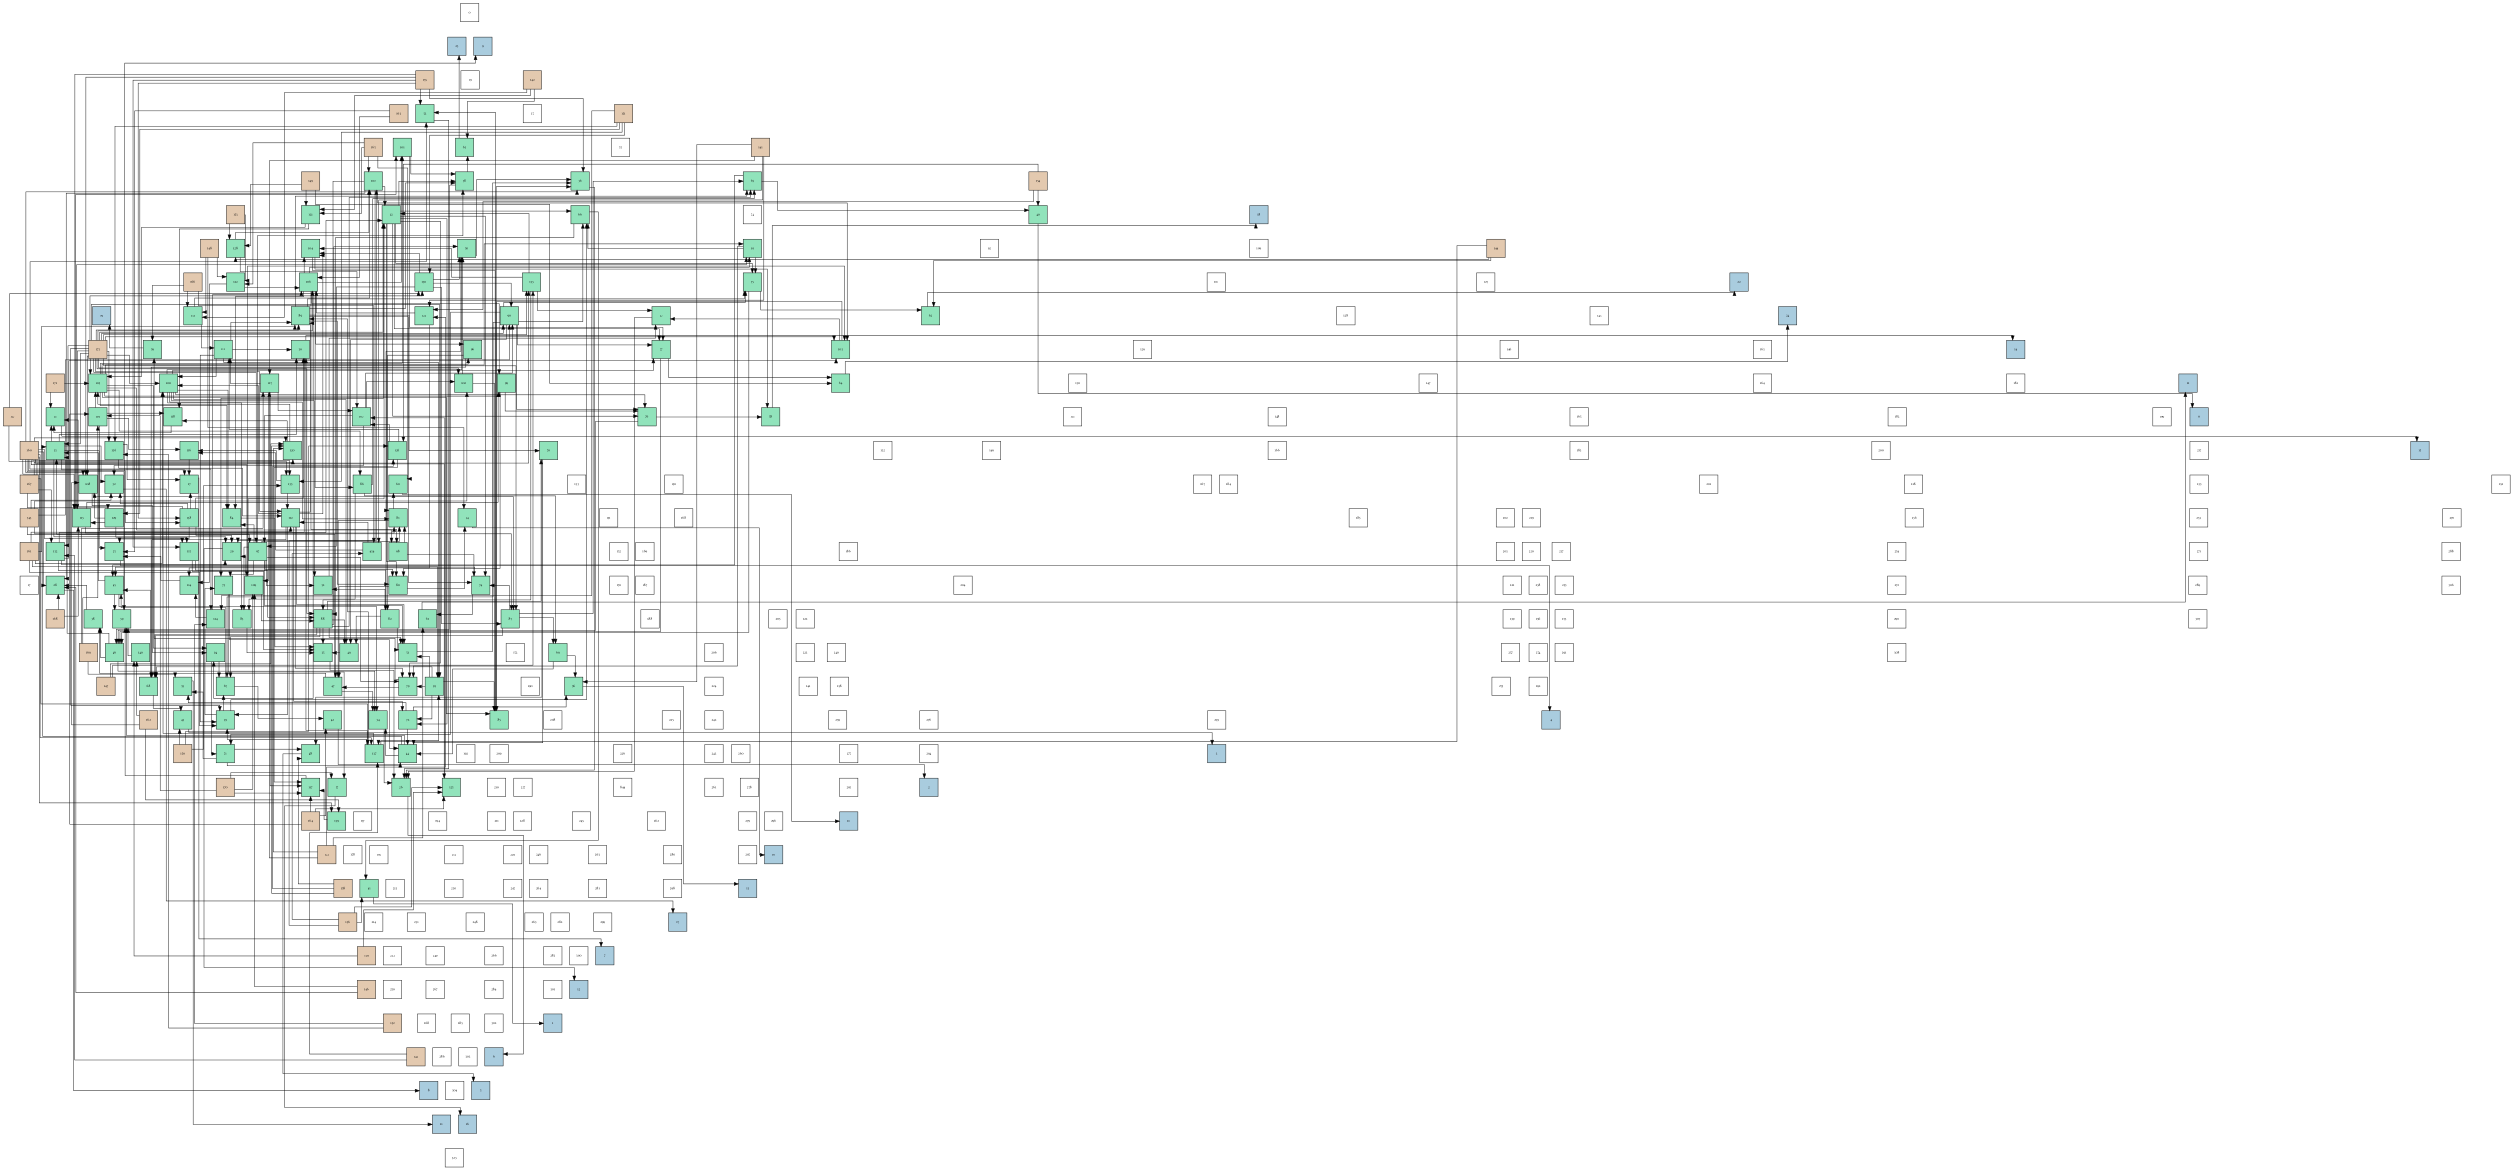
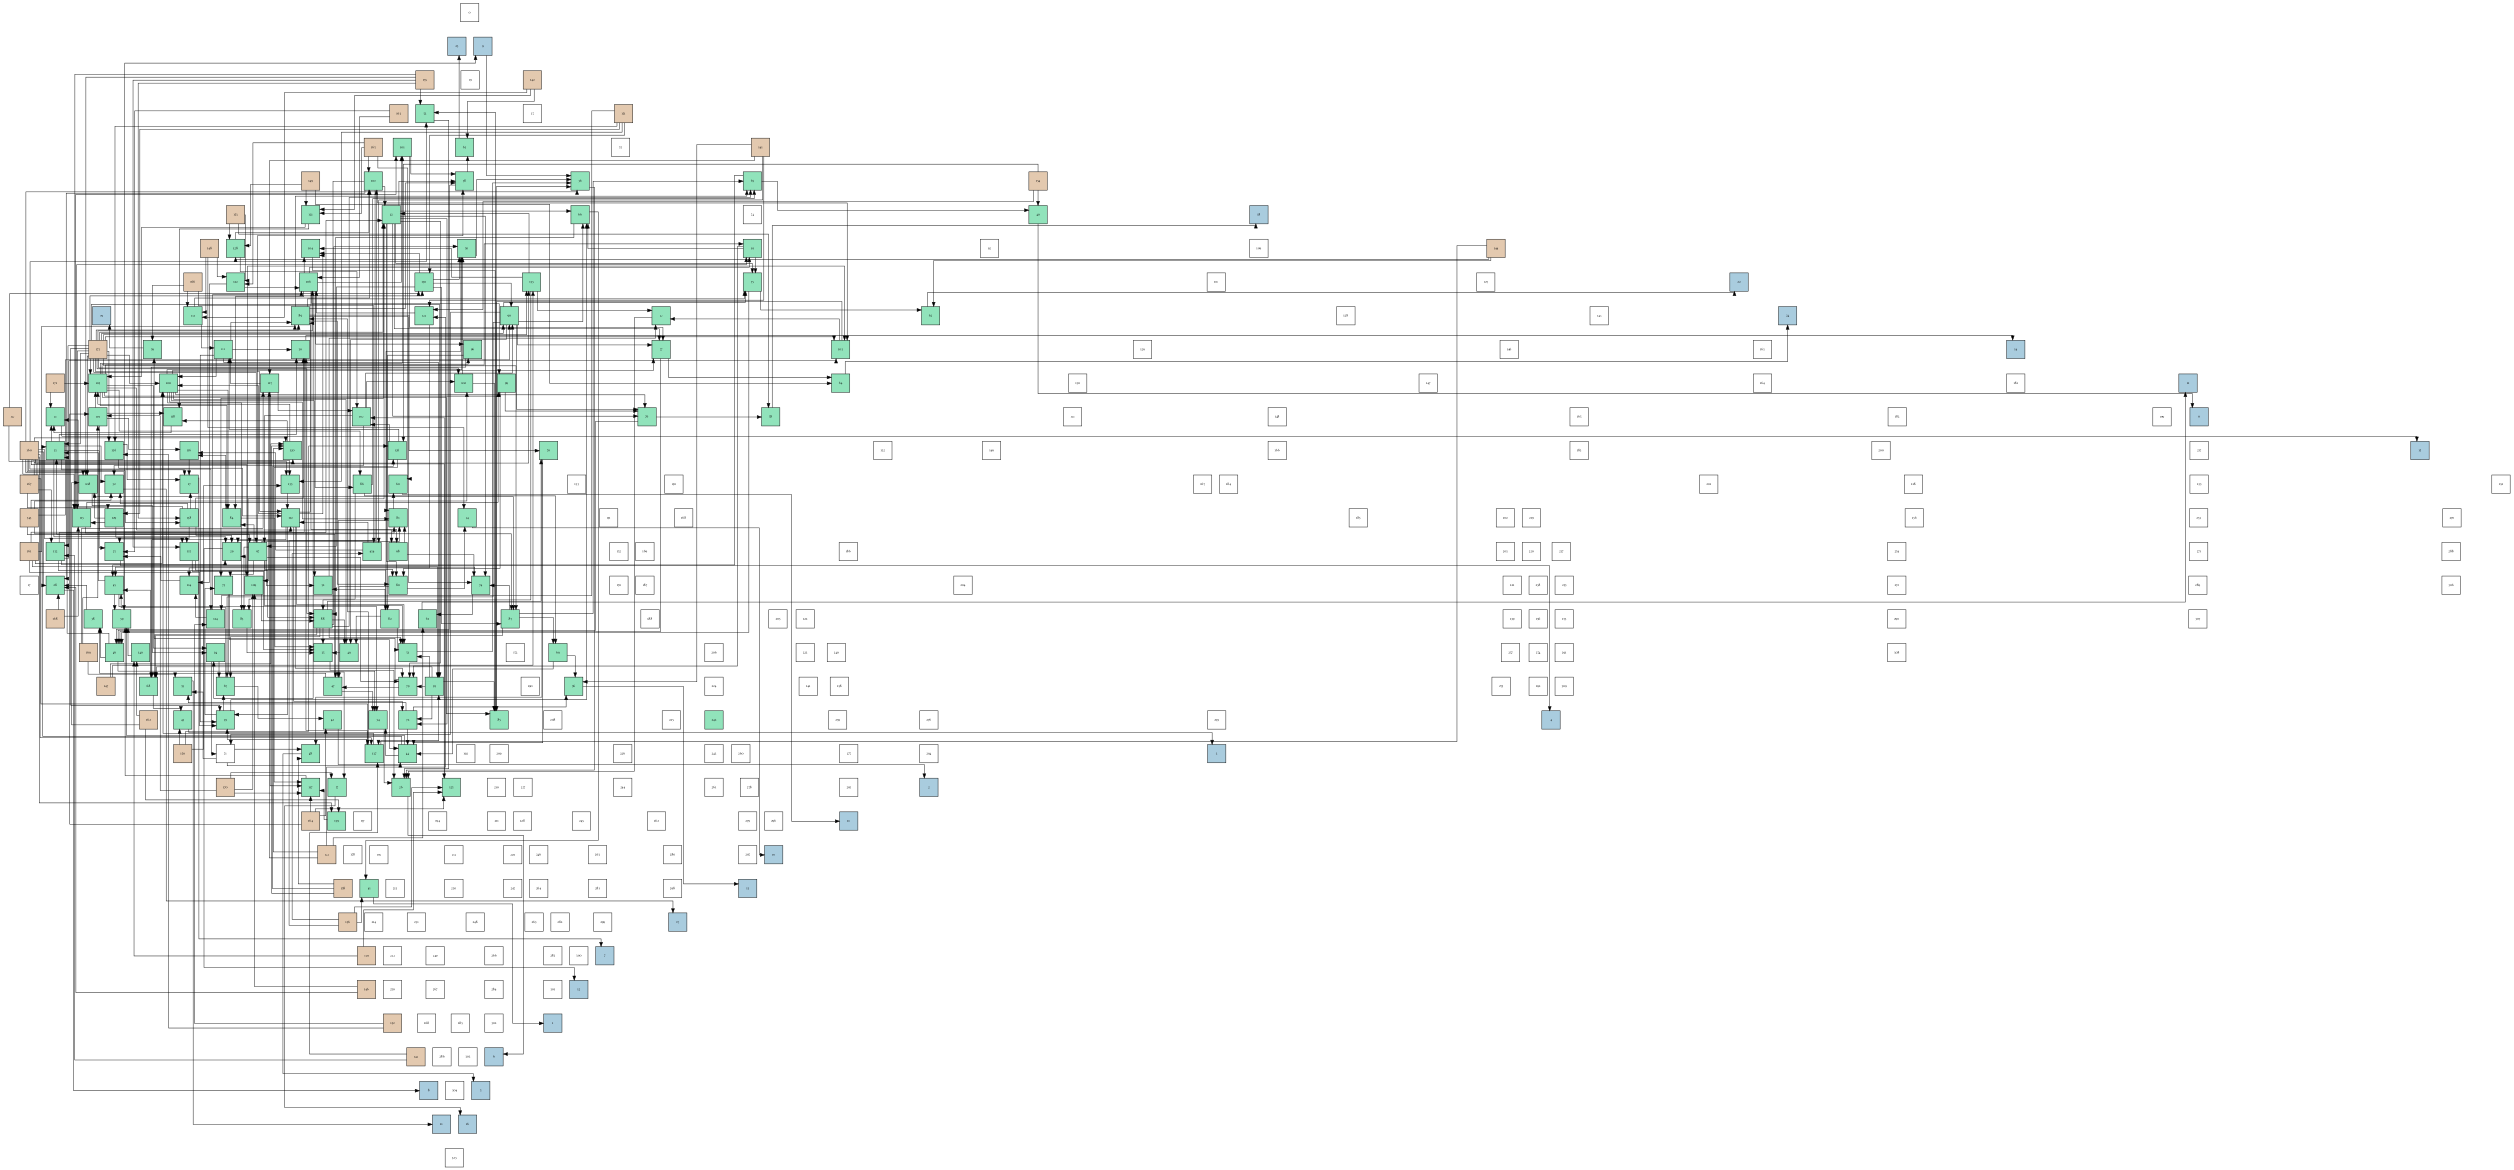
edge "155" -> "36": now "9" -> "36"
edge "104" -> "58": now "153" -> "58"
edge "135" -> "116": now "84" -> "116"
node "309": added
node "242": fillcolor #ffffff -> #91e3bb
node "71": fillcolor #91e3bb -> #ffffff
node "844": label "844" -> "244"
